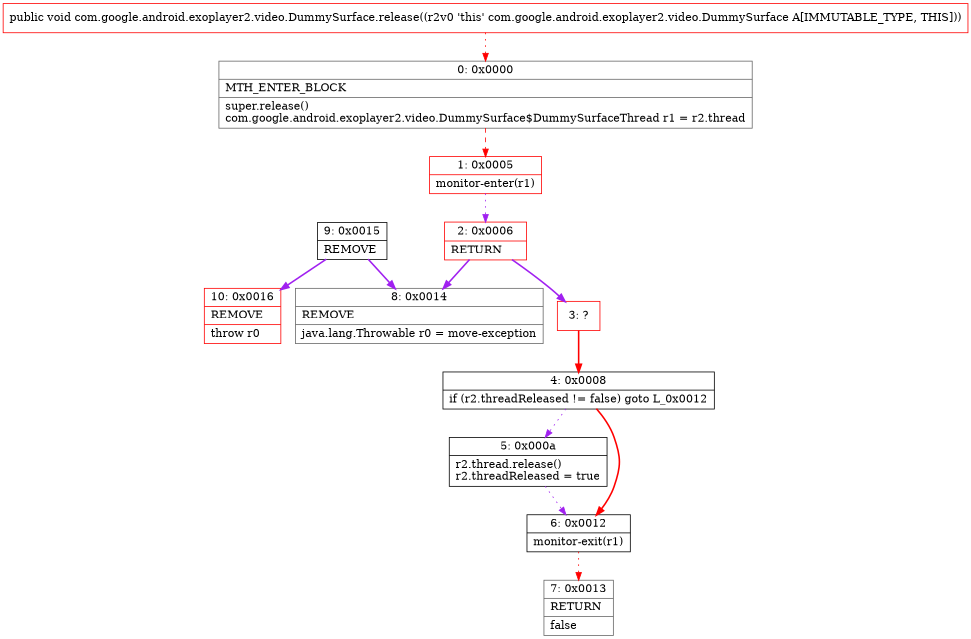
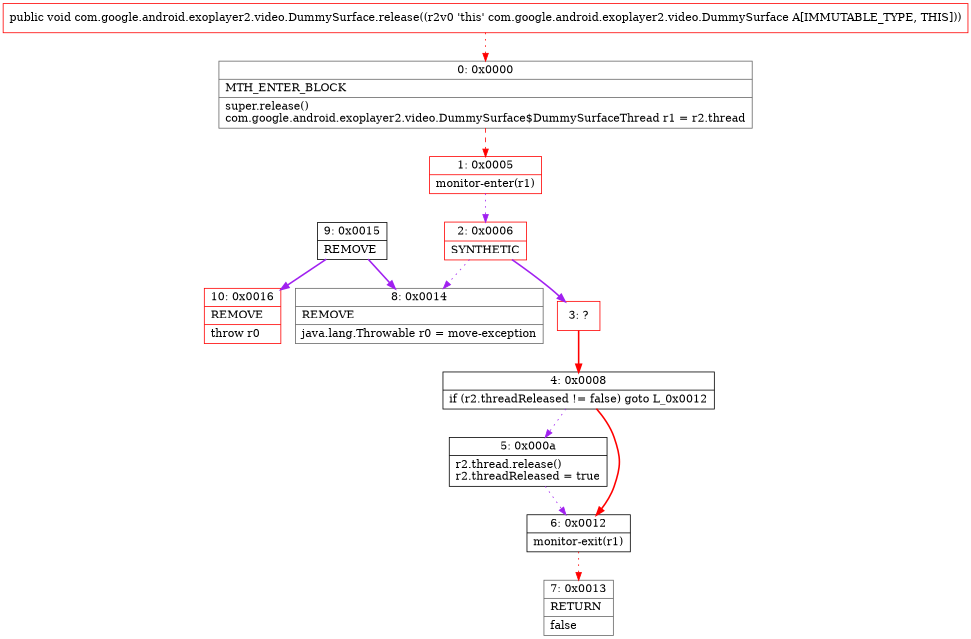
node "2: 0x0006": text "RETURN" -> "SYNTHETIC"
edge "2: 0x0006" -> "8: 0x0014": style bold -> dotted
